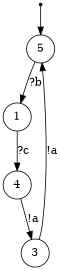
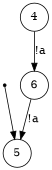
node "1": removed
node "3": label "3" -> "6"
